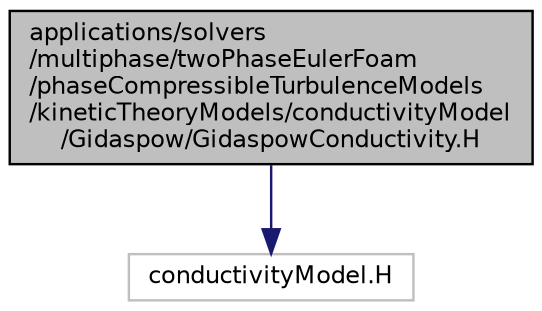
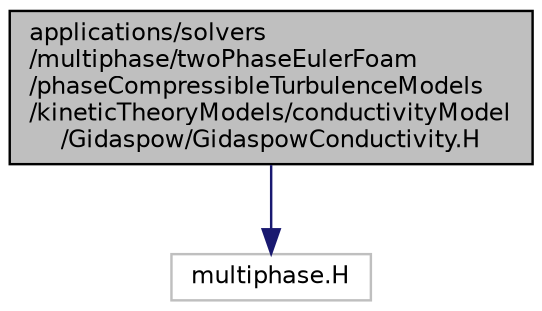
node "conductivityModel.H": label "conductivityModel.H" -> "multiphase.H"
